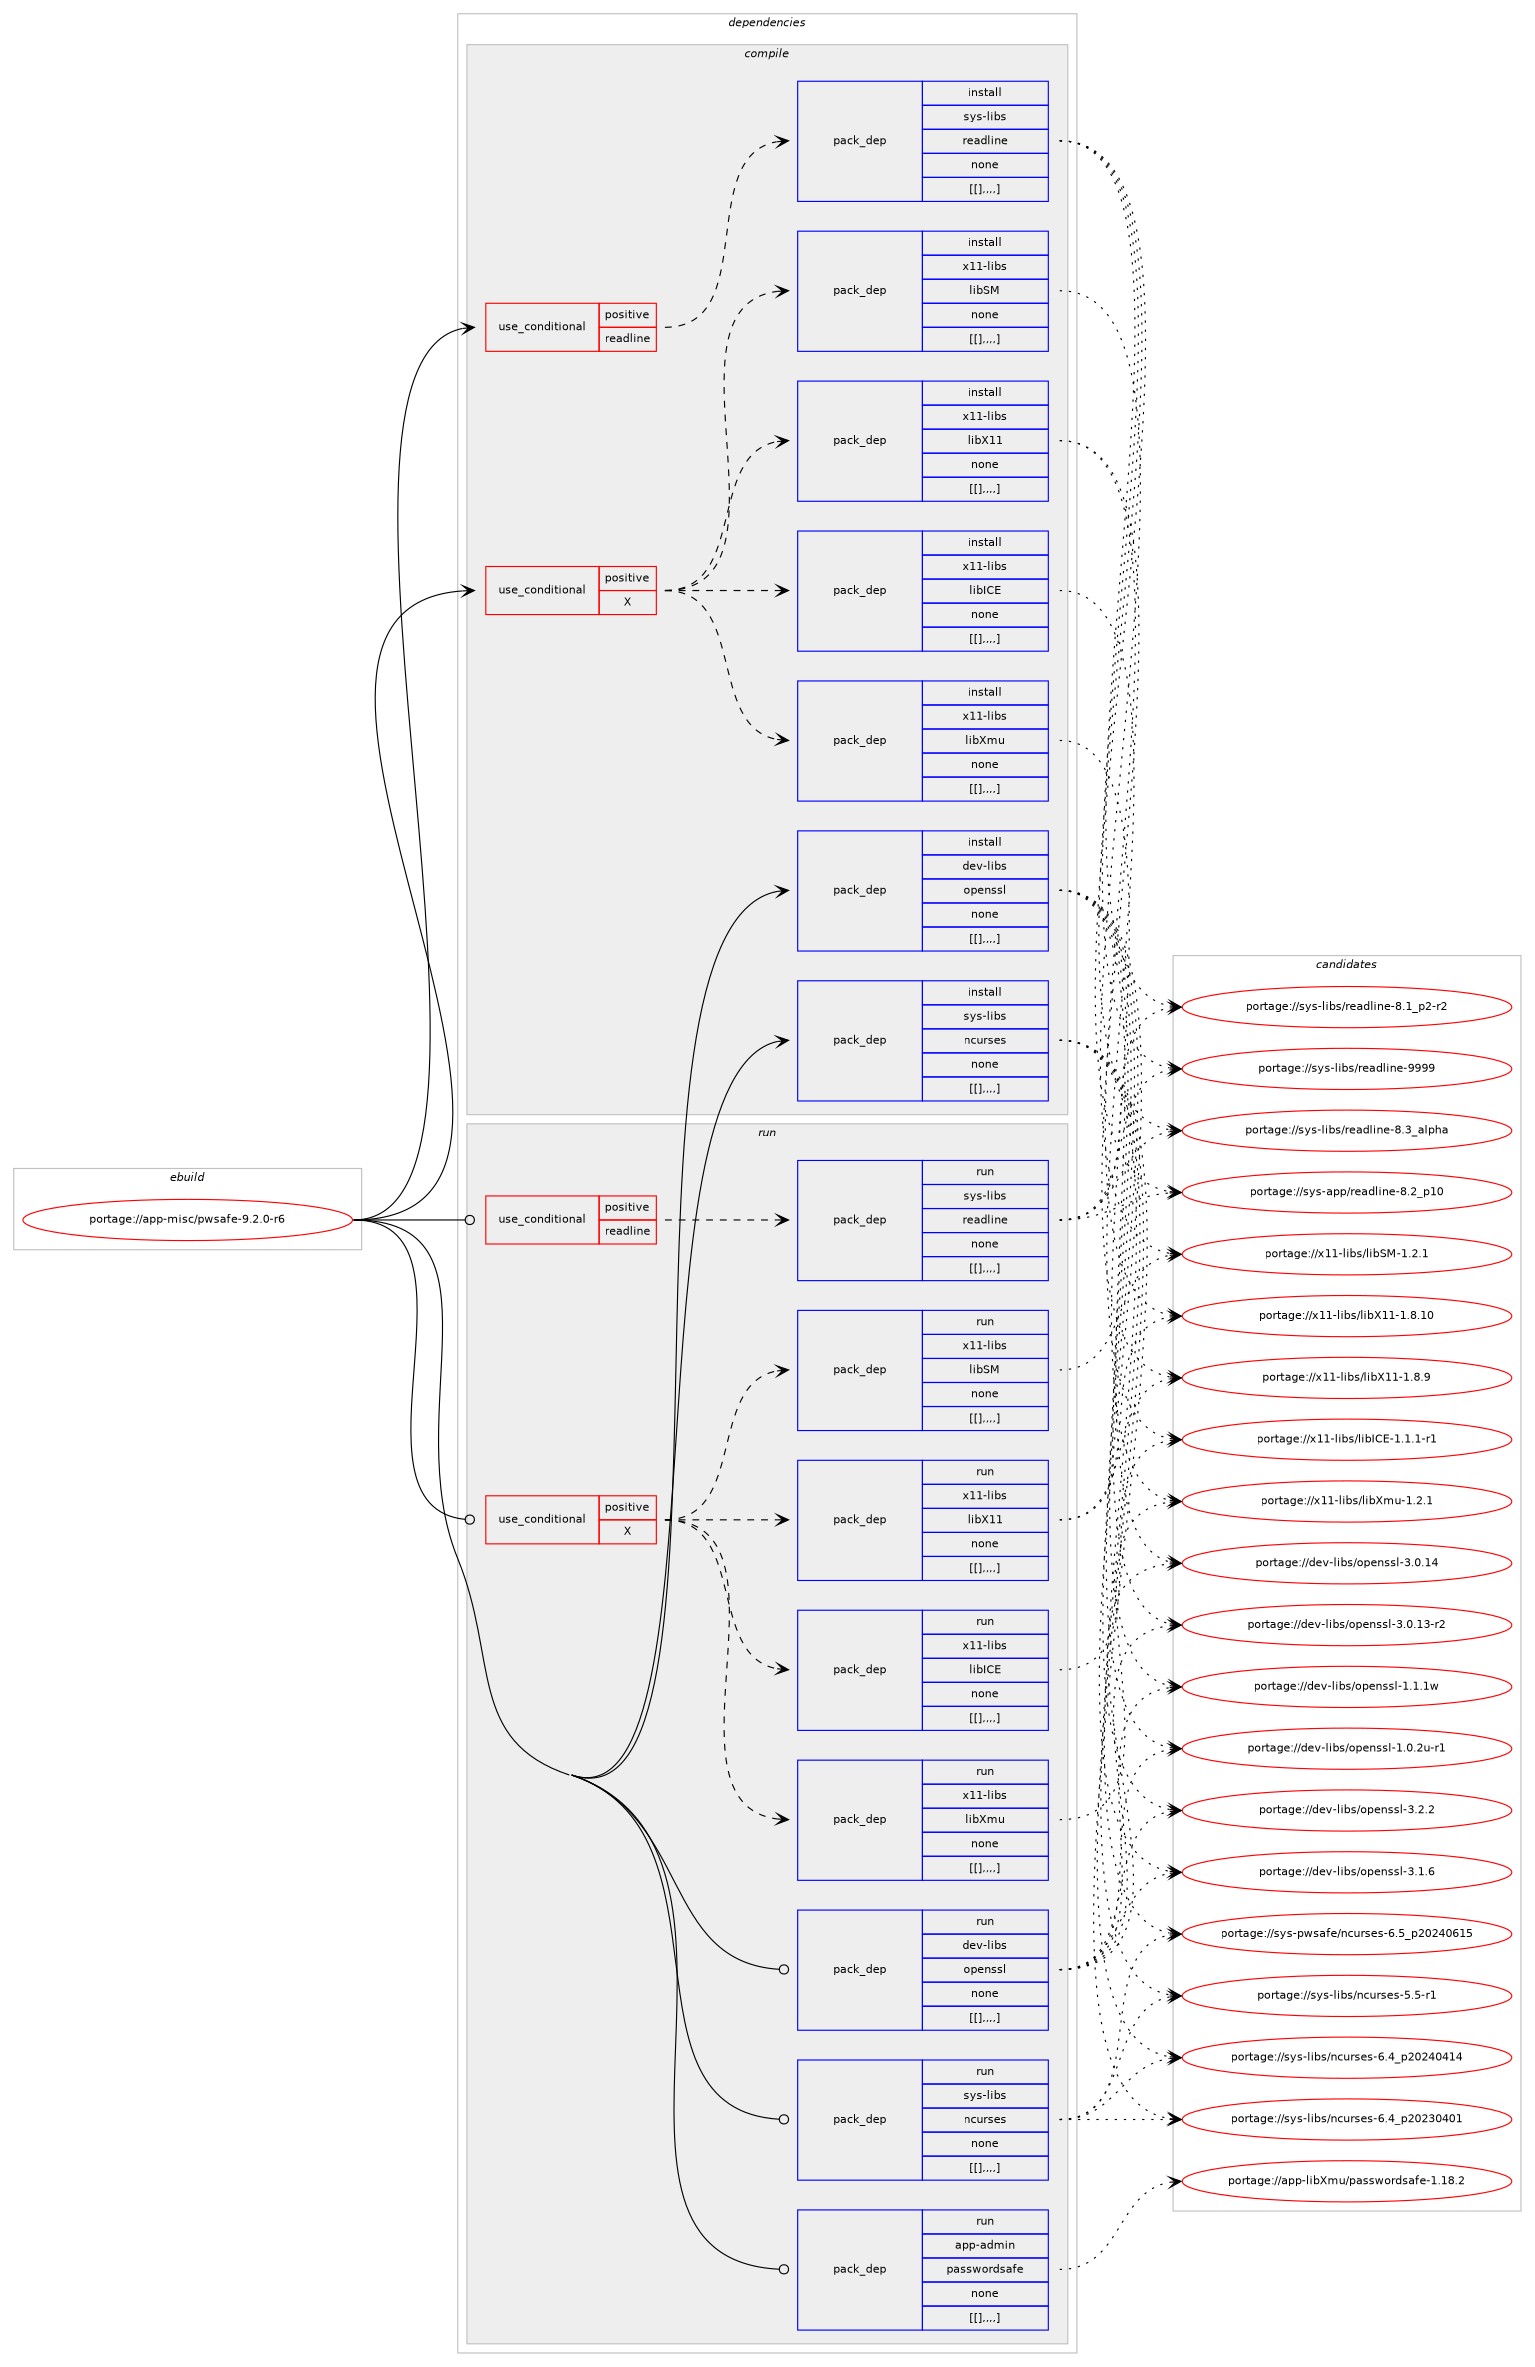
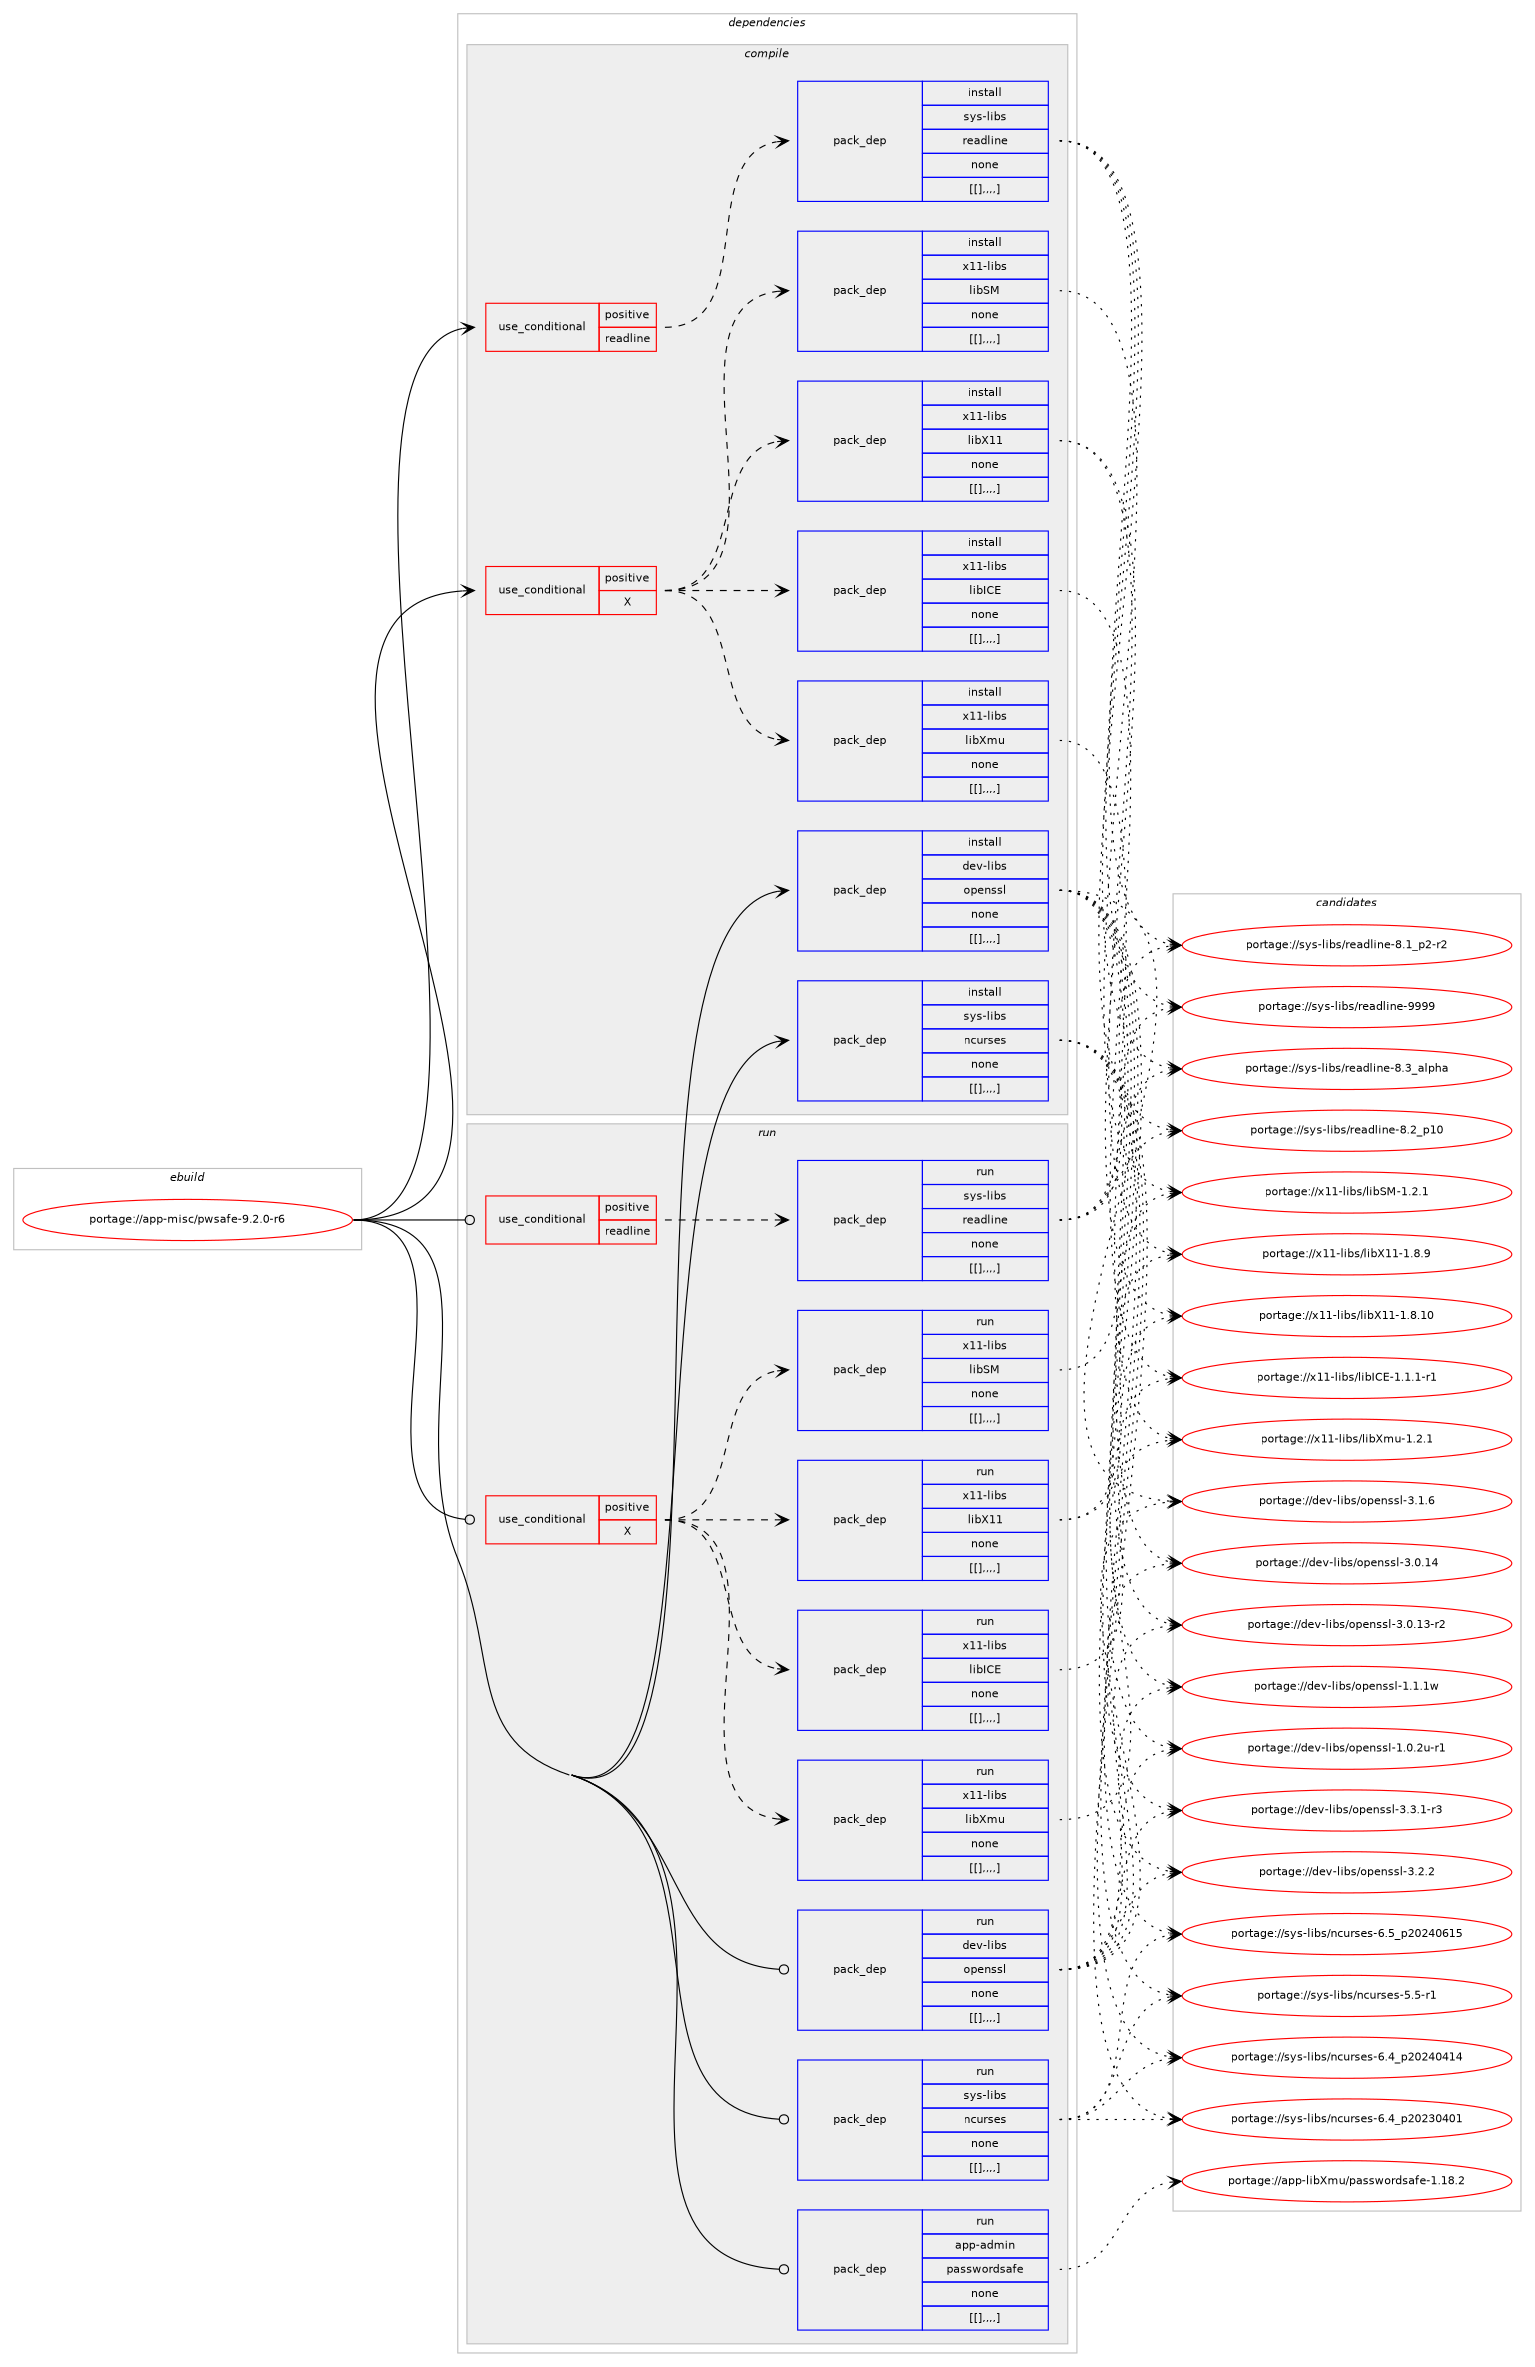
node "portage://sys-app/readline-8.2_p10": label "portage://sys-app/readline-8.2_p10" -> "portage://sys-libs/readline-8.2_p10"
node "portage://dev-libs/openssl-3.3.1-r3": added
node "portage://sys-pwsafe/ncurses-6.5_p20240615": label "portage://sys-pwsafe/ncurses-6.5_p20240615" -> "portage://sys-libs/ncurses-6.5_p20240615"
